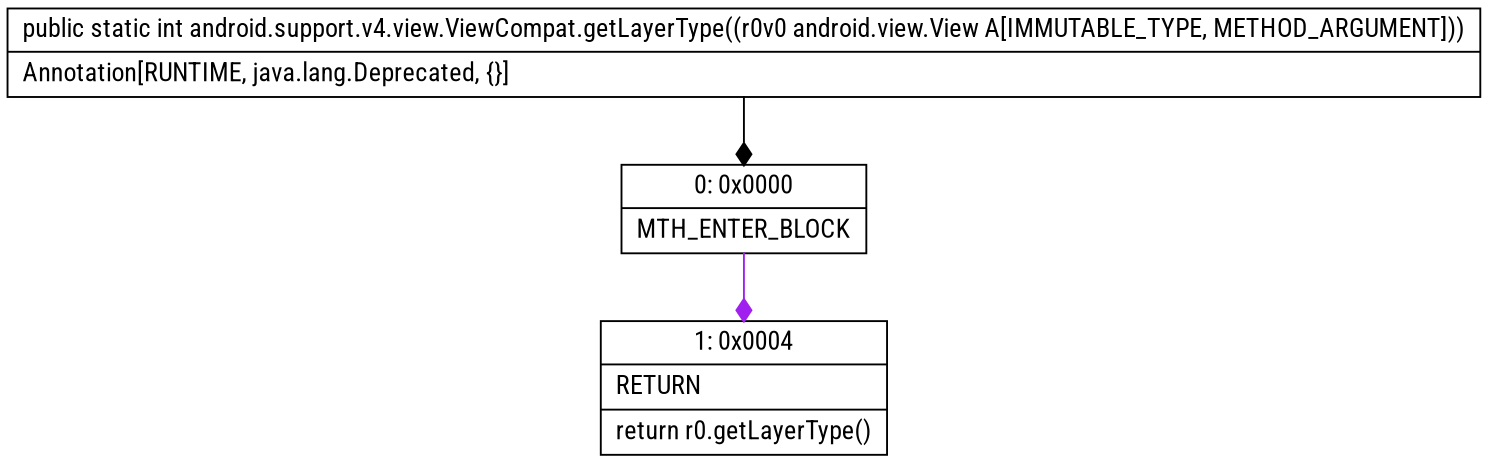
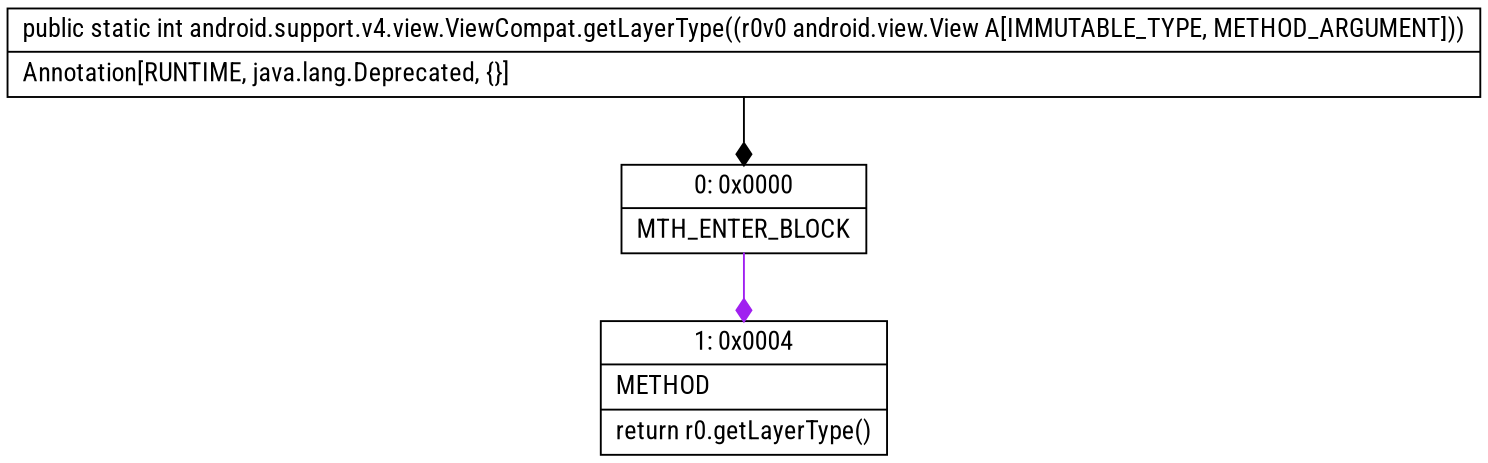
node "1: 0x0004": text "RETURN" -> "METHOD"
